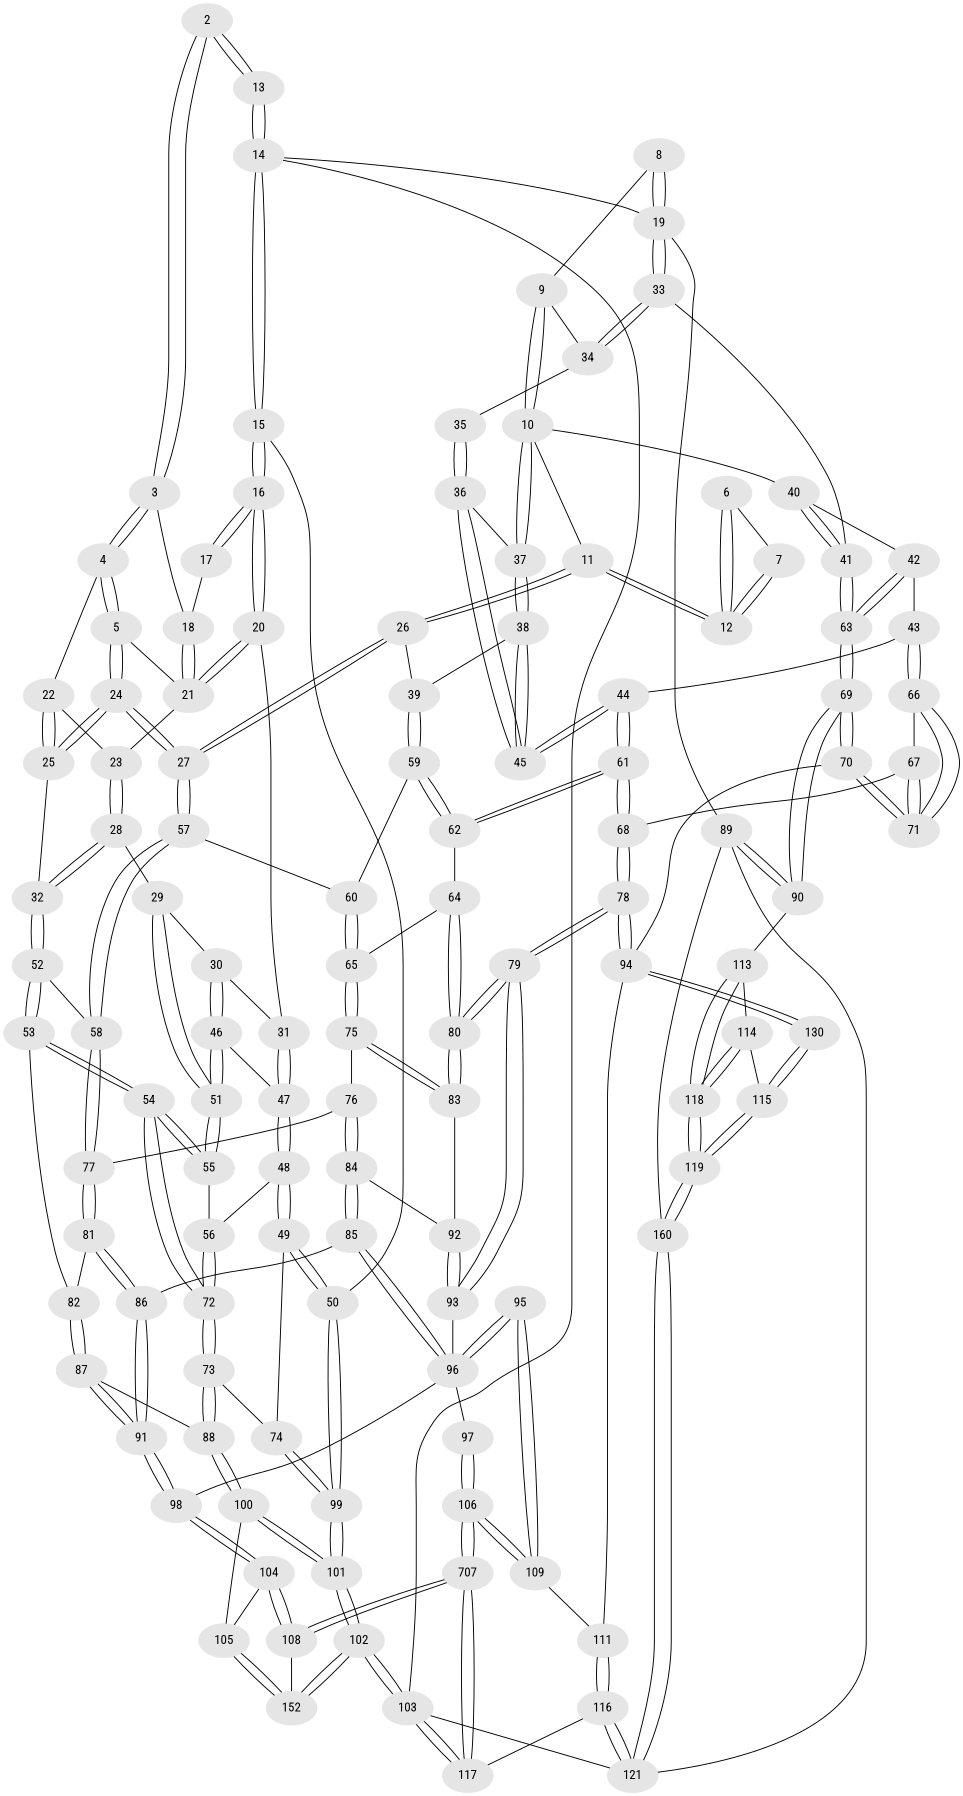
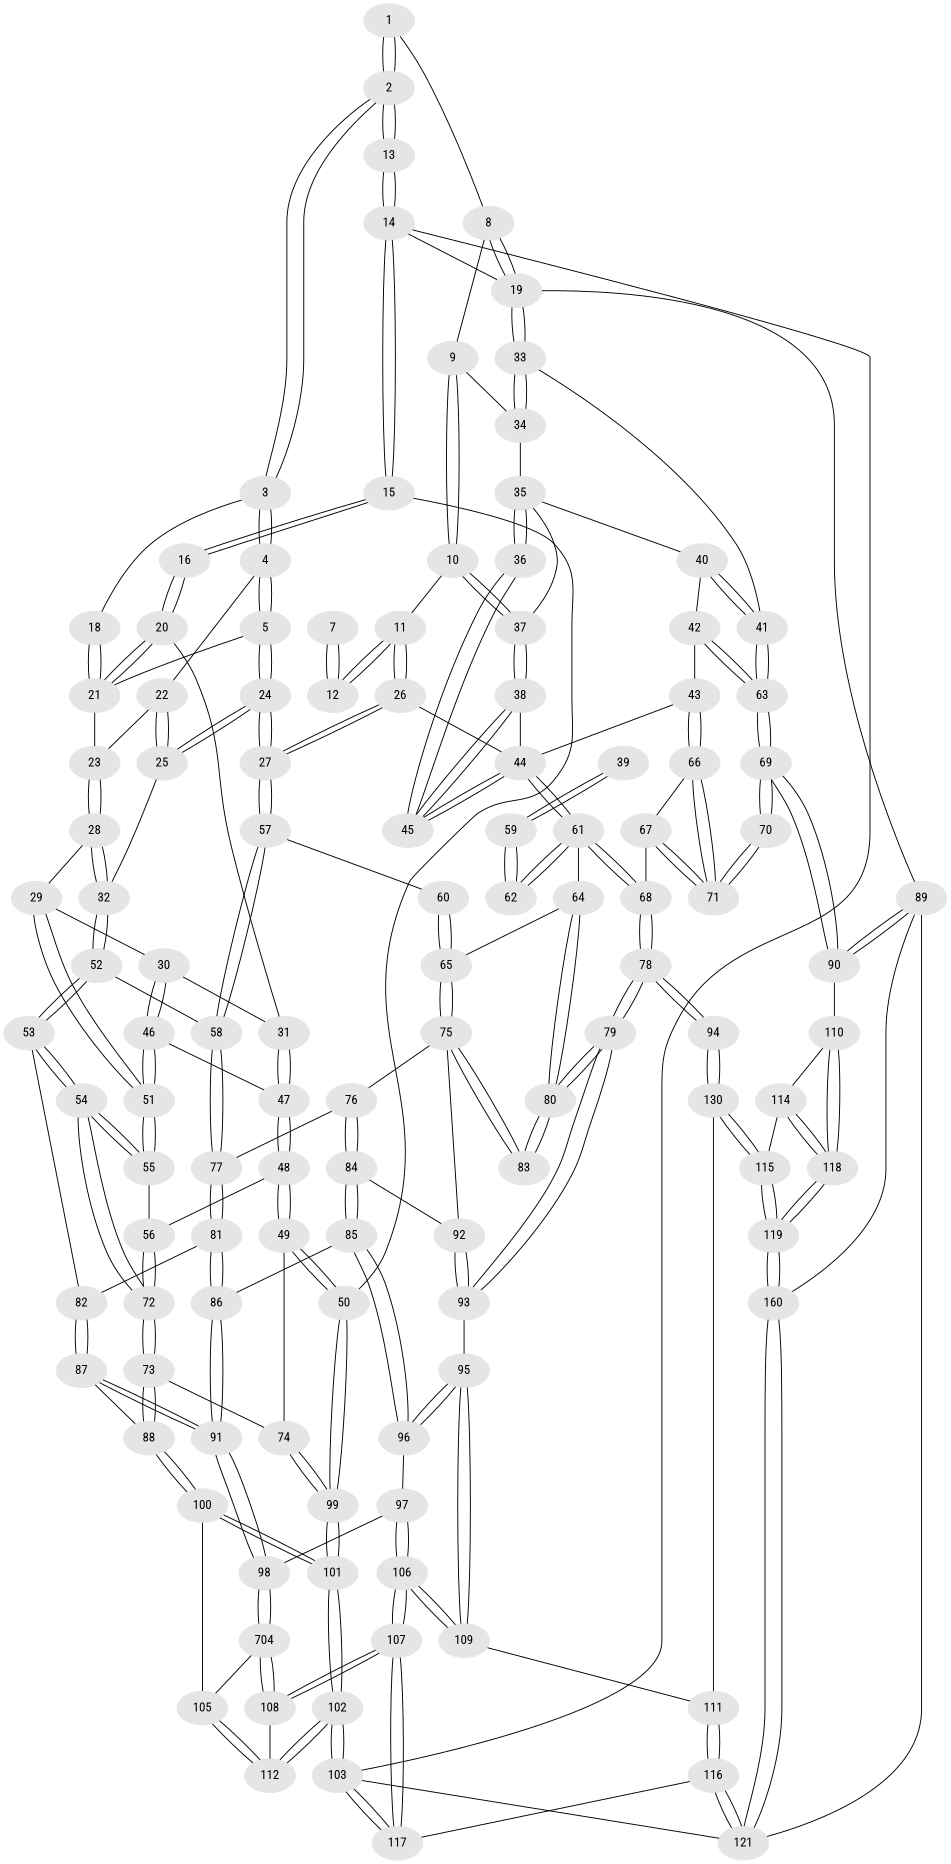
node "1": added
edge "10" -- "40": now "35" -- "40"
node "6": removed
edge "36" -- "37": now "35" -- "37"
node "17": removed
edge "26" -- "39": now "26" -- "44"
edge "38" -- "39": now "38" -- "44"
edge "70" -- "94": removed
edge "59" -- "60": removed
edge "62" -- "64": now "61" -- "64"
node "113": label "113" -> "110"
edge "83" -- "92": now "75" -- "92"
edge "94" -- "111": now "130" -- "111"
edge "93" -- "96": now "93" -- "95"
edge "96" -- "98": now "97" -- "98"
node "104": label "104" -> "704"
node "707": label "707" -> "107"
node "152": label "152" -> "112"
